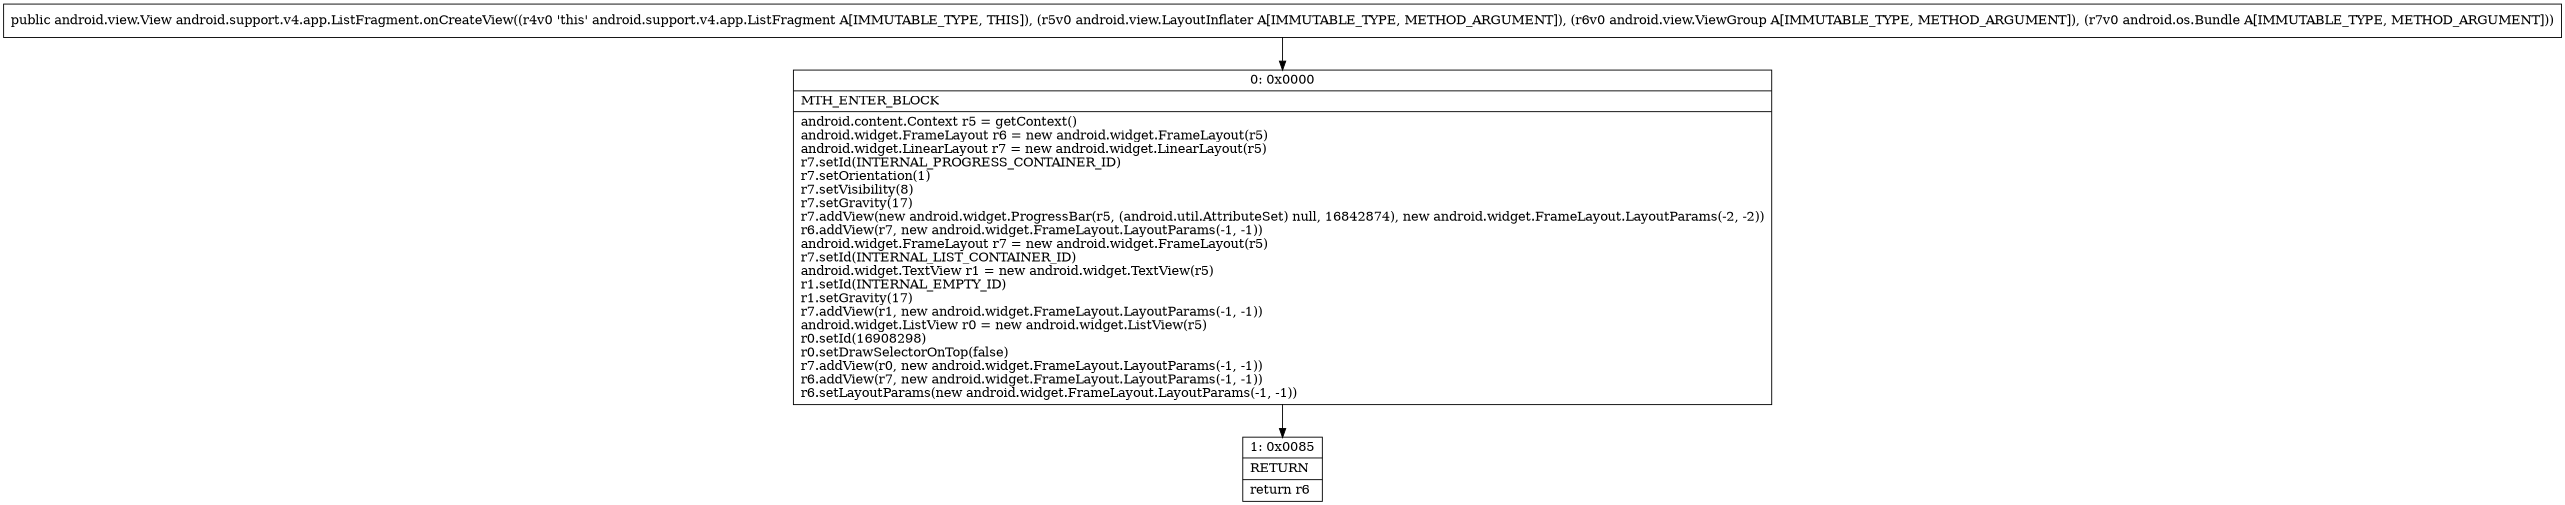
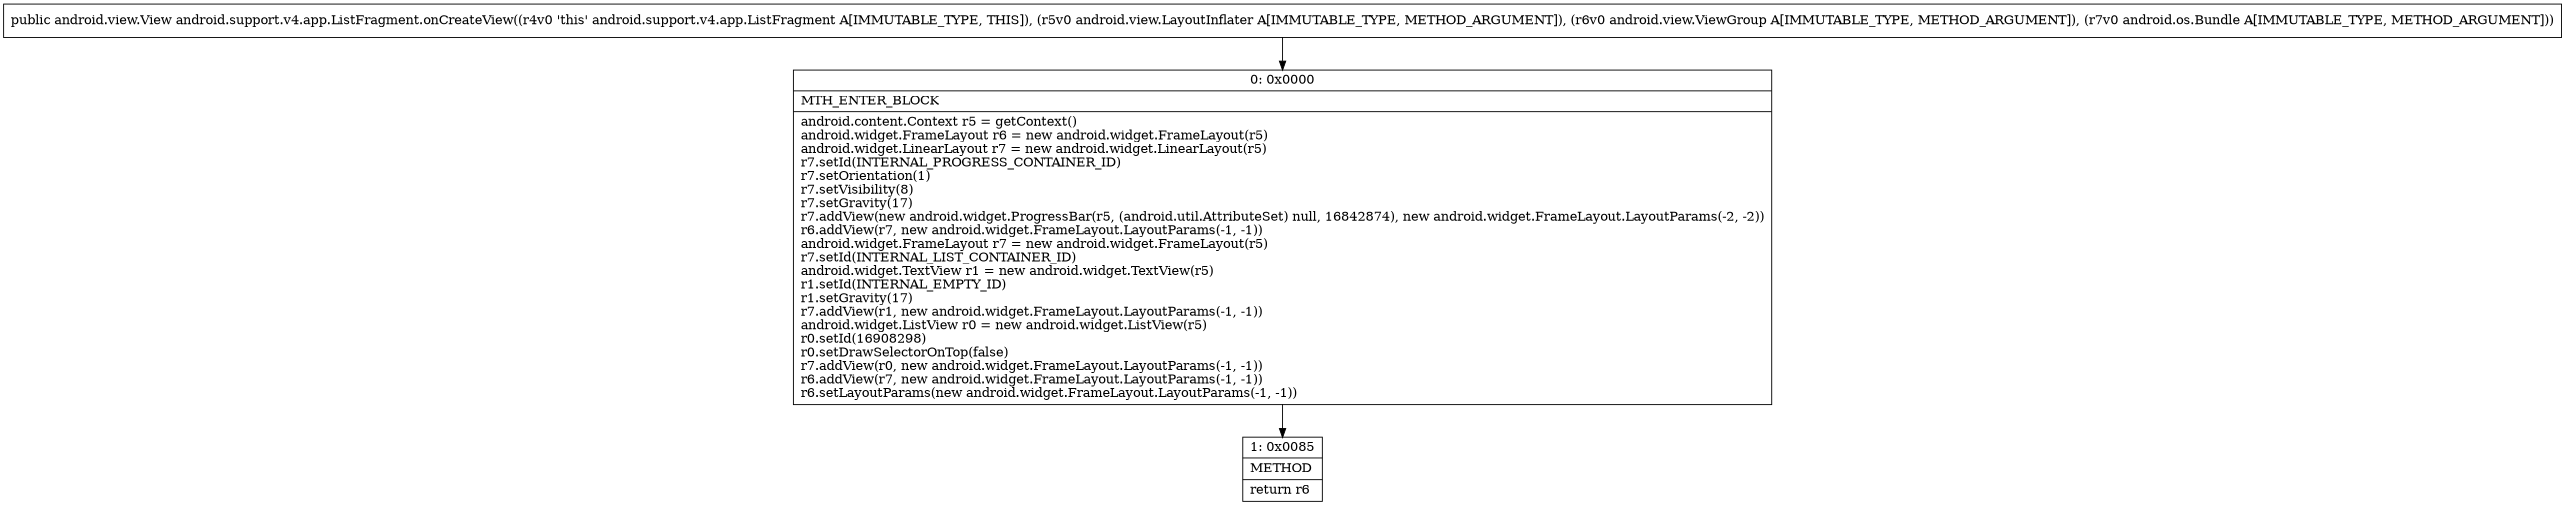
node "1: 0x0085": text "RETURN" -> "METHOD"
